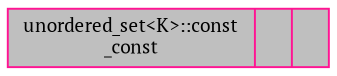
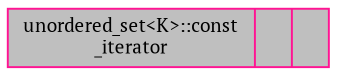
node "unordered_set<K>::const": text "_const" -> "_iterator"
